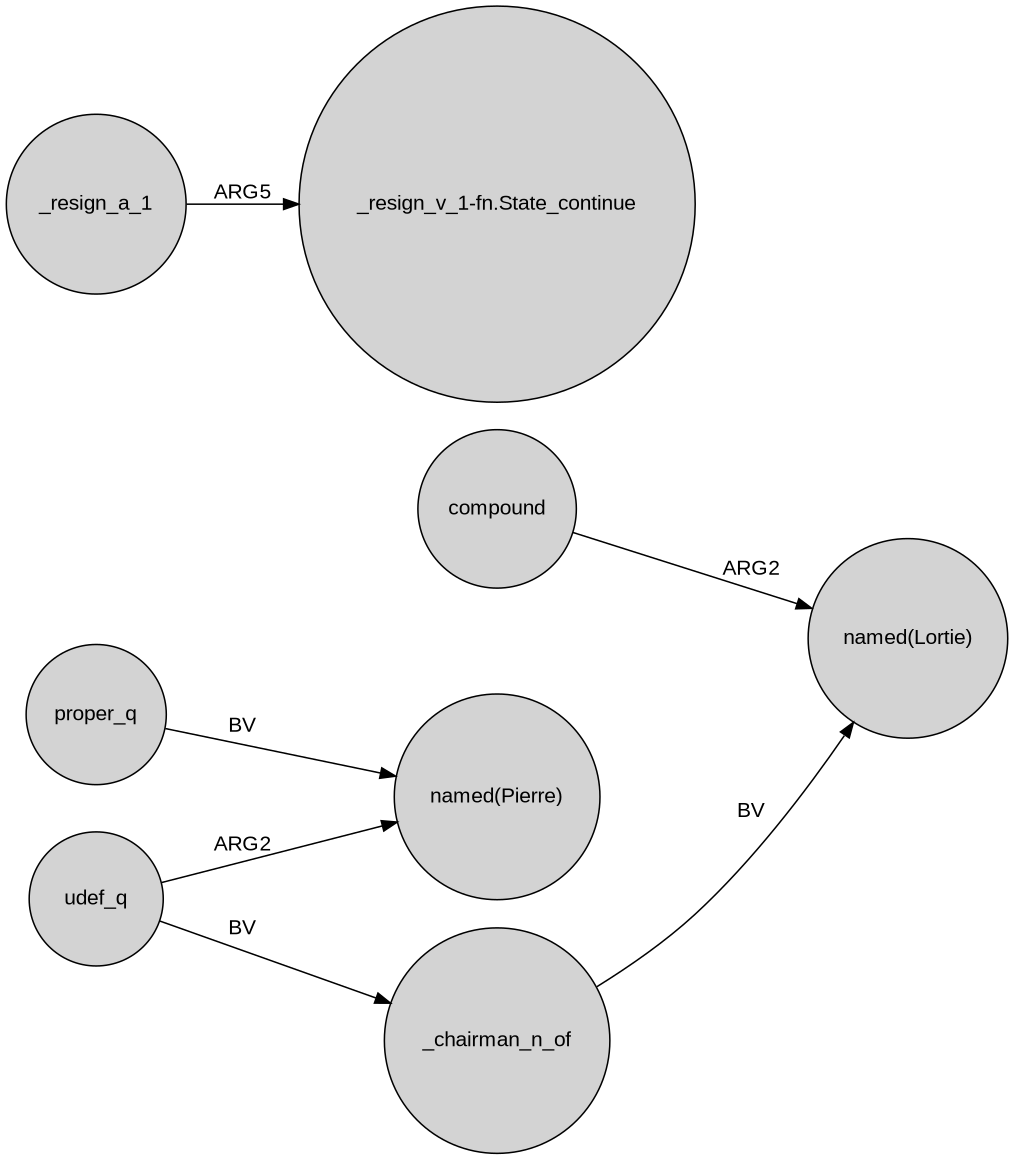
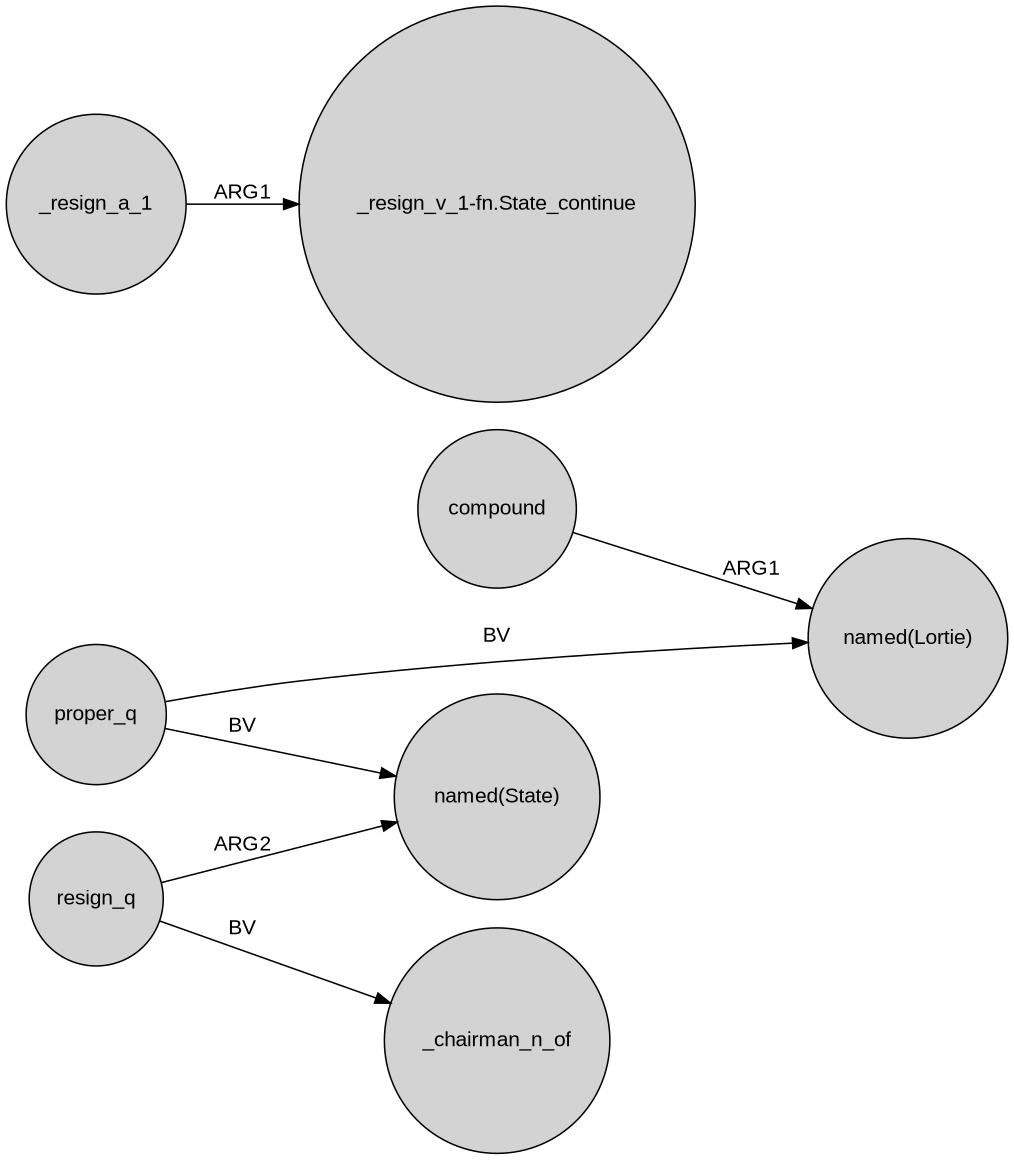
edge "_resign_a_1" -> "_resign_v_1-fn.State_continue": label "ARG5" -> "ARG1"
edge "compound" -> "named(Lortie)": label "ARG2" -> "ARG1"
node "named(Pierre)": label "named(Pierre)" -> "named(State)"
edge "_chairman_n_of" -> "named(Lortie)": now "proper_q" -> "named(Lortie)"
node "udef_q": label "udef_q" -> "resign_q"
